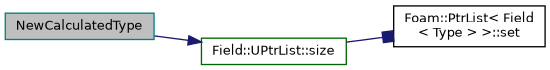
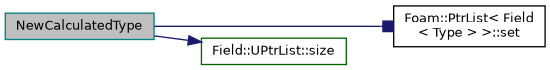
edge "Field::UPtrList::size" -> "Foam::PtrList< Field < Type > >::set": now "NewCalculatedType" -> "Foam::PtrList< Field < Type > >::set"
